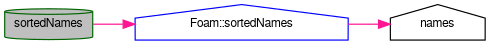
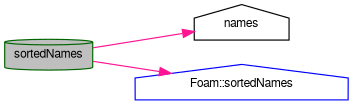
edge "Foam::sortedNames" -> "names": now "sortedNames" -> "names"
